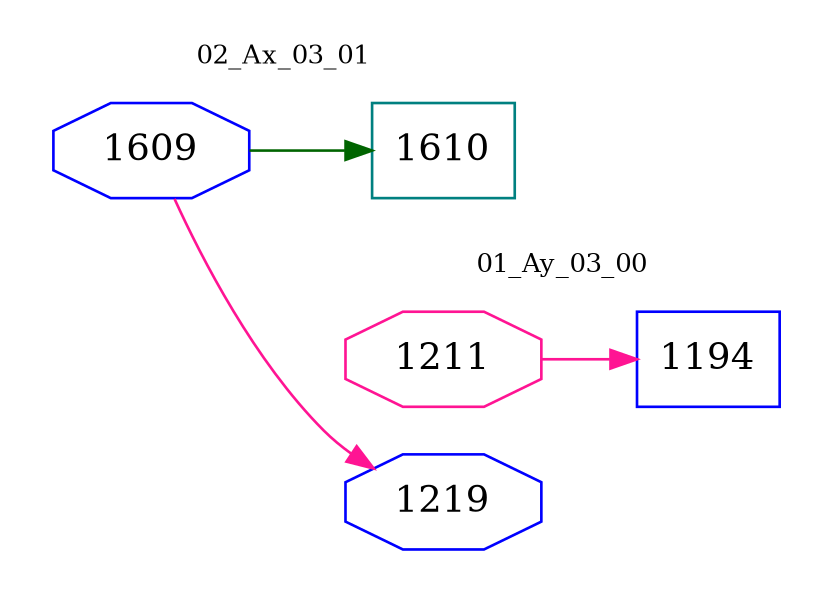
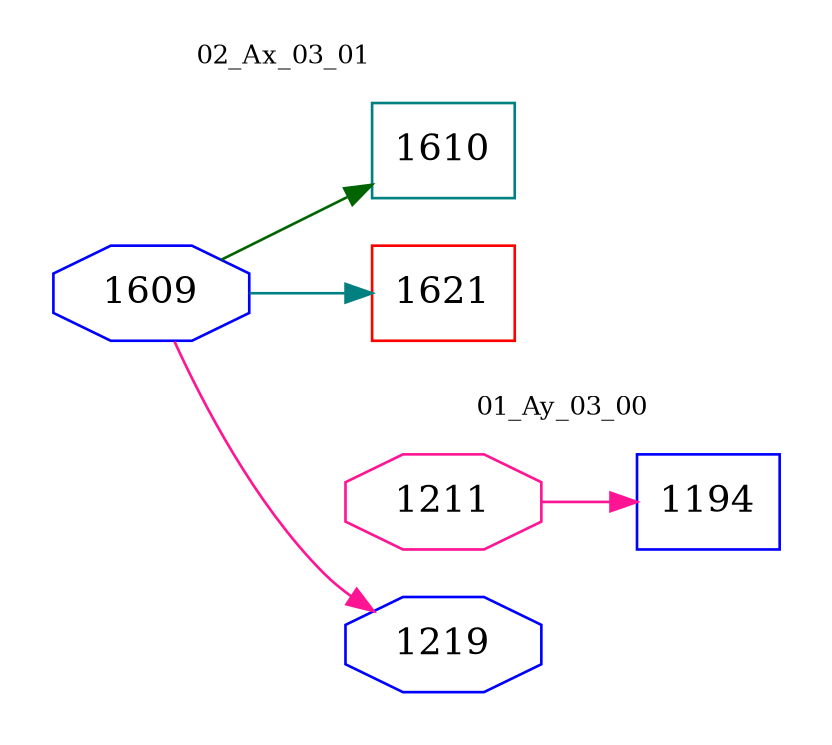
node "1621": added
